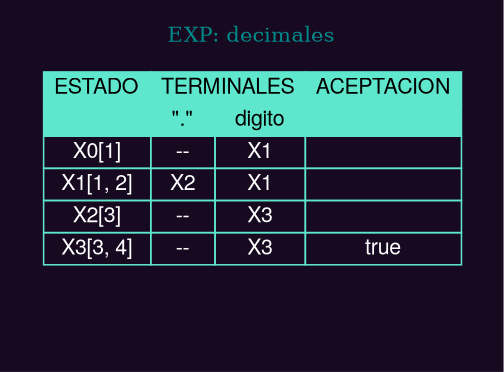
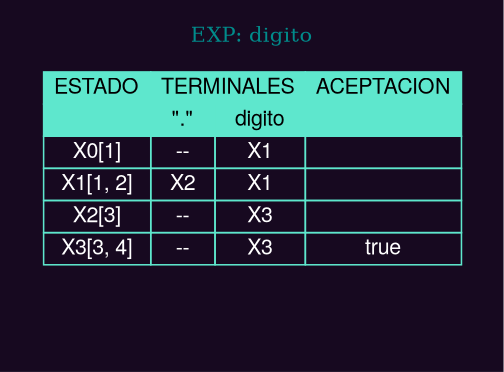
cluster "EXP: decimales": label "EXP: decimales" -> "EXP: digito"
